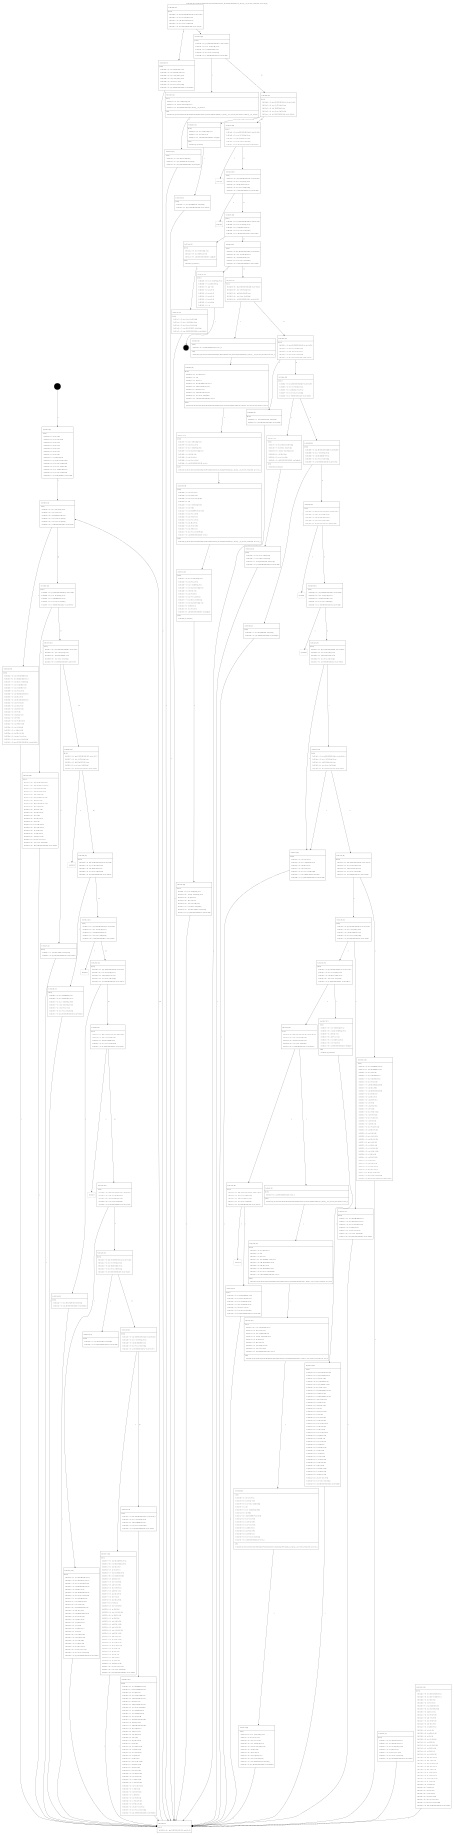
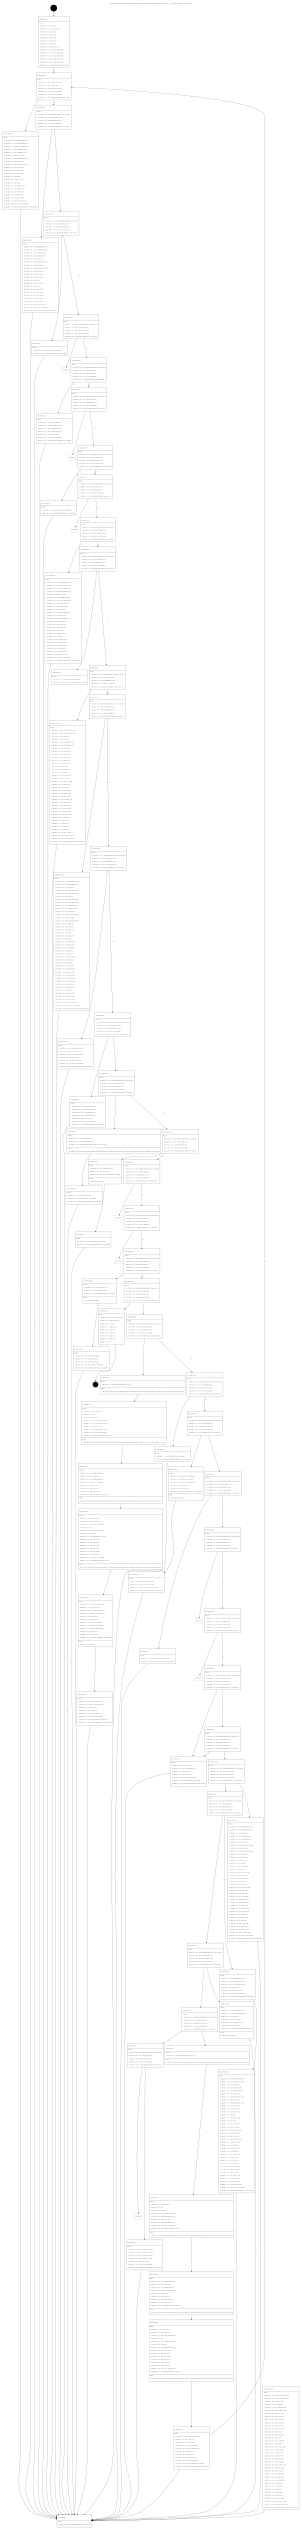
node "0x401a70 [25]": added
edge "0x40245d [5]" -> "0x40194f [23]": now "0x401ec9 [49]" -> "0x40194f [23]"
